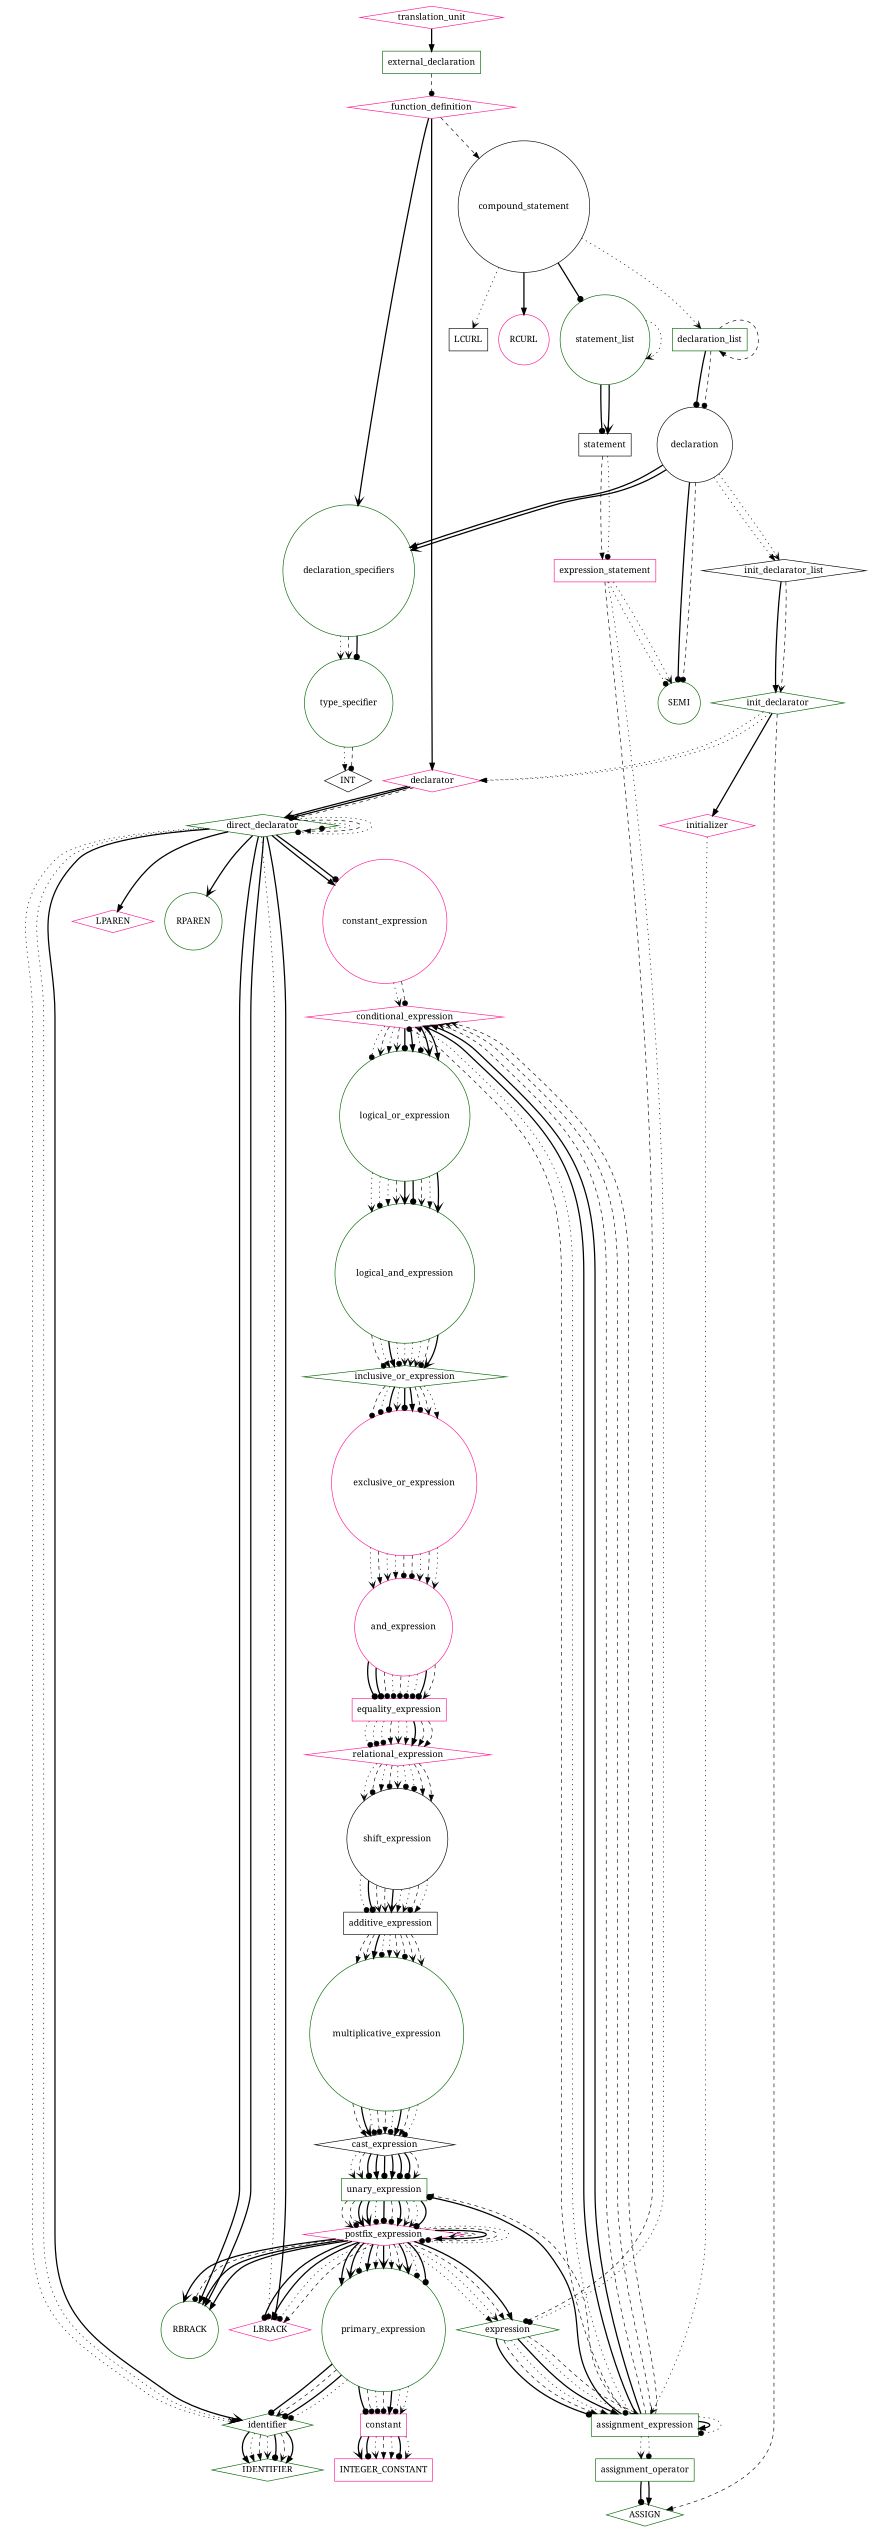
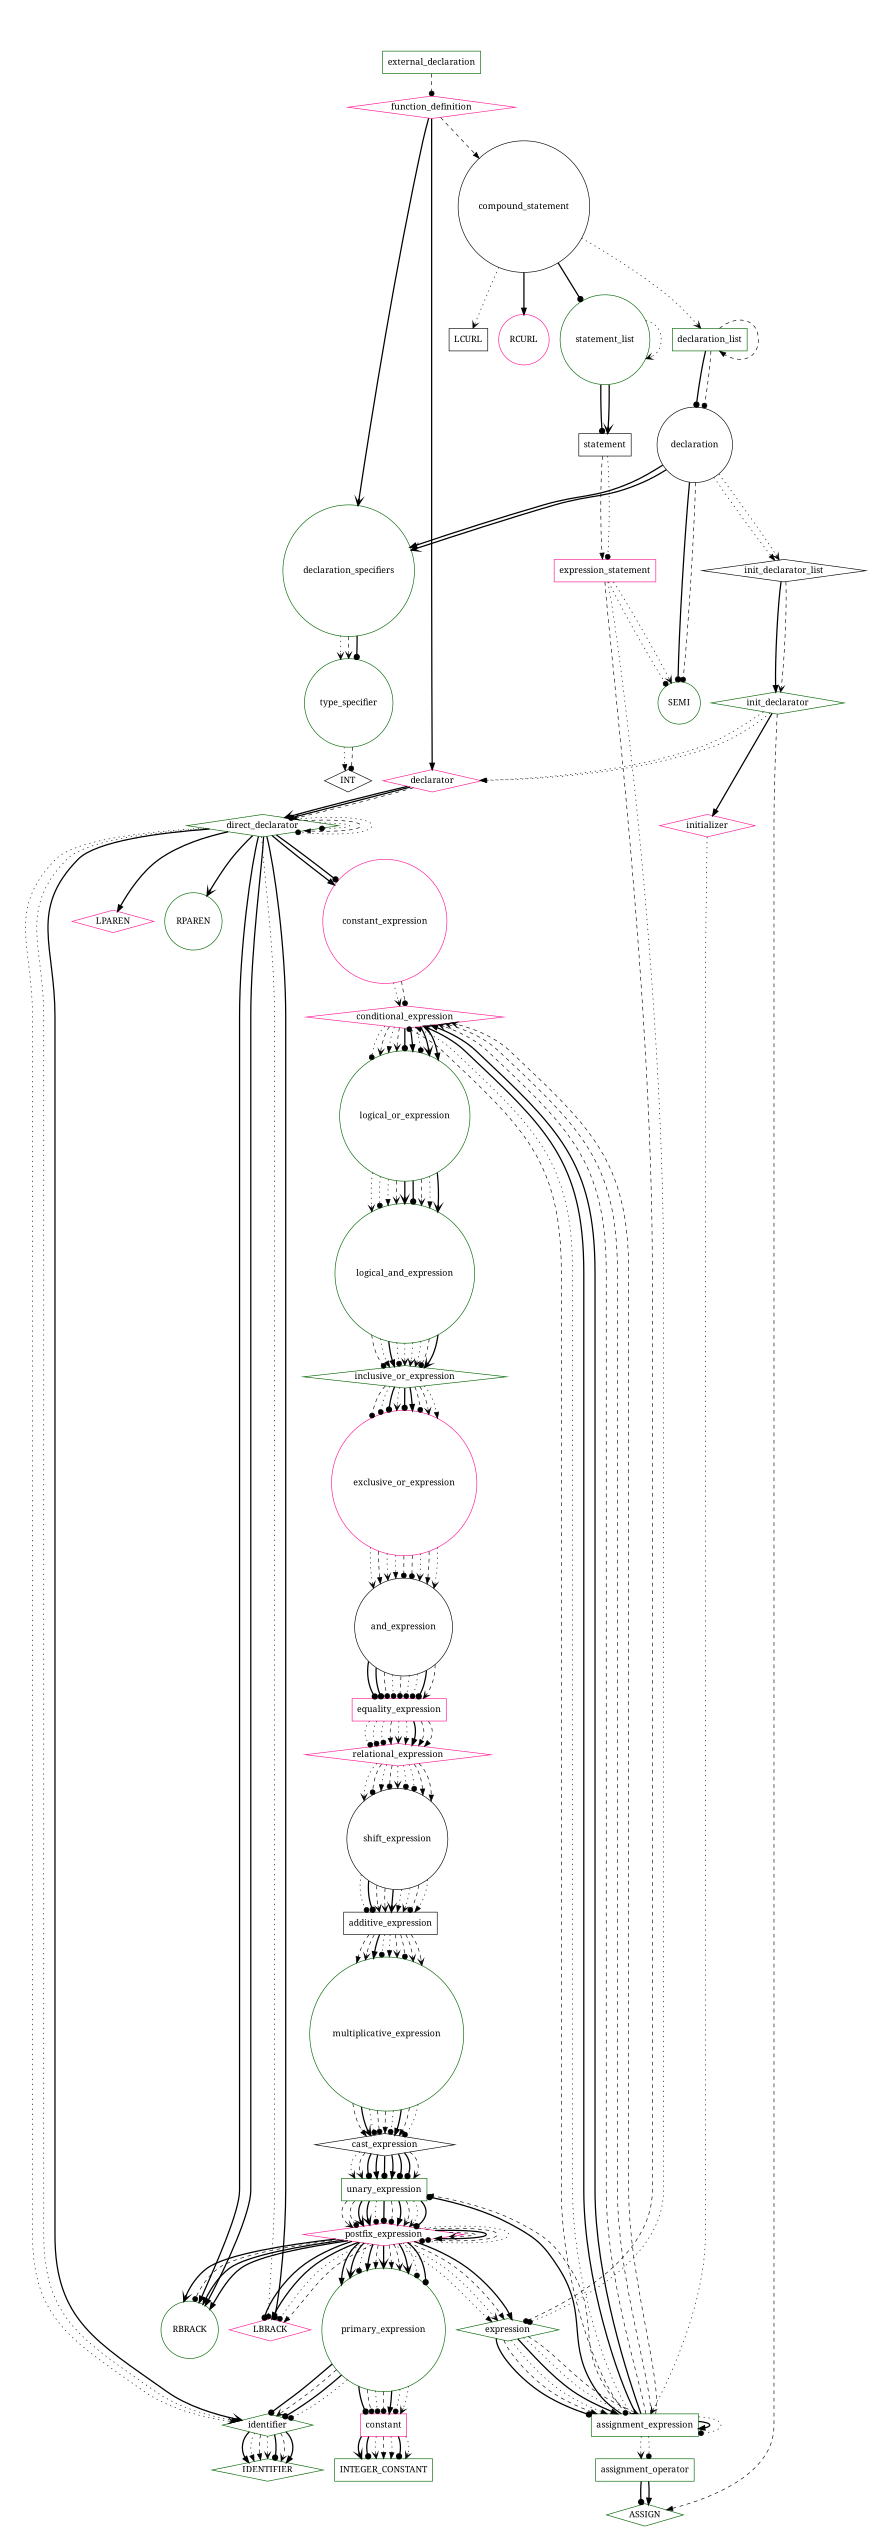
node "translation_unit": removed
node "and_expression": color deeppink -> black
node "INTEGER_CONSTANT": color deeppink -> darkgreen
